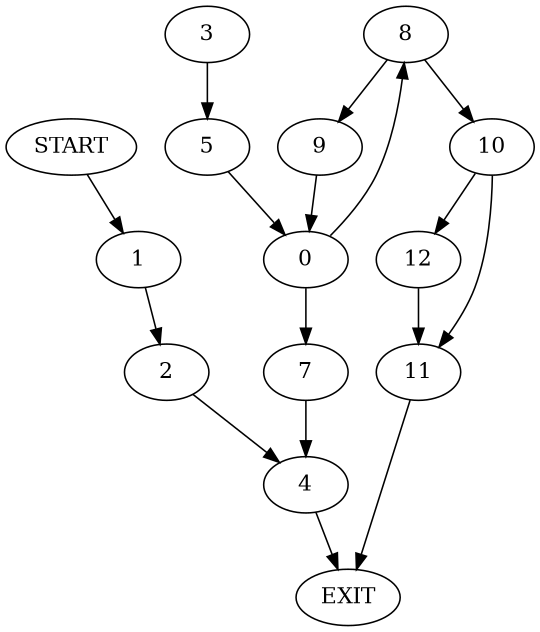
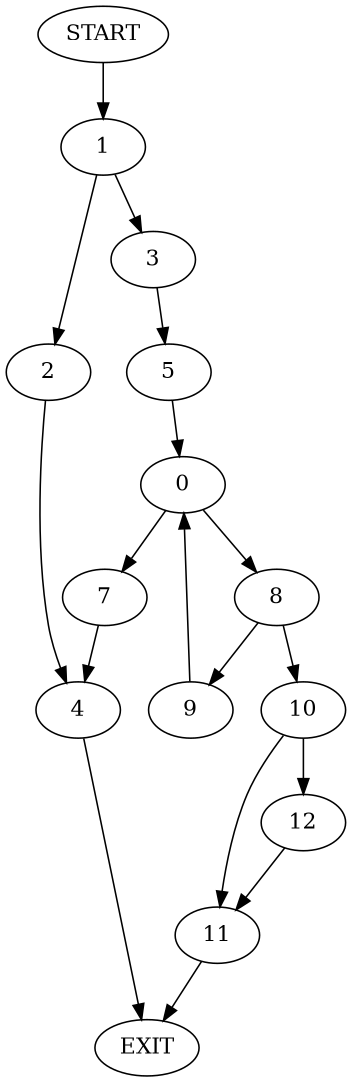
edge "1" -> "3": added
